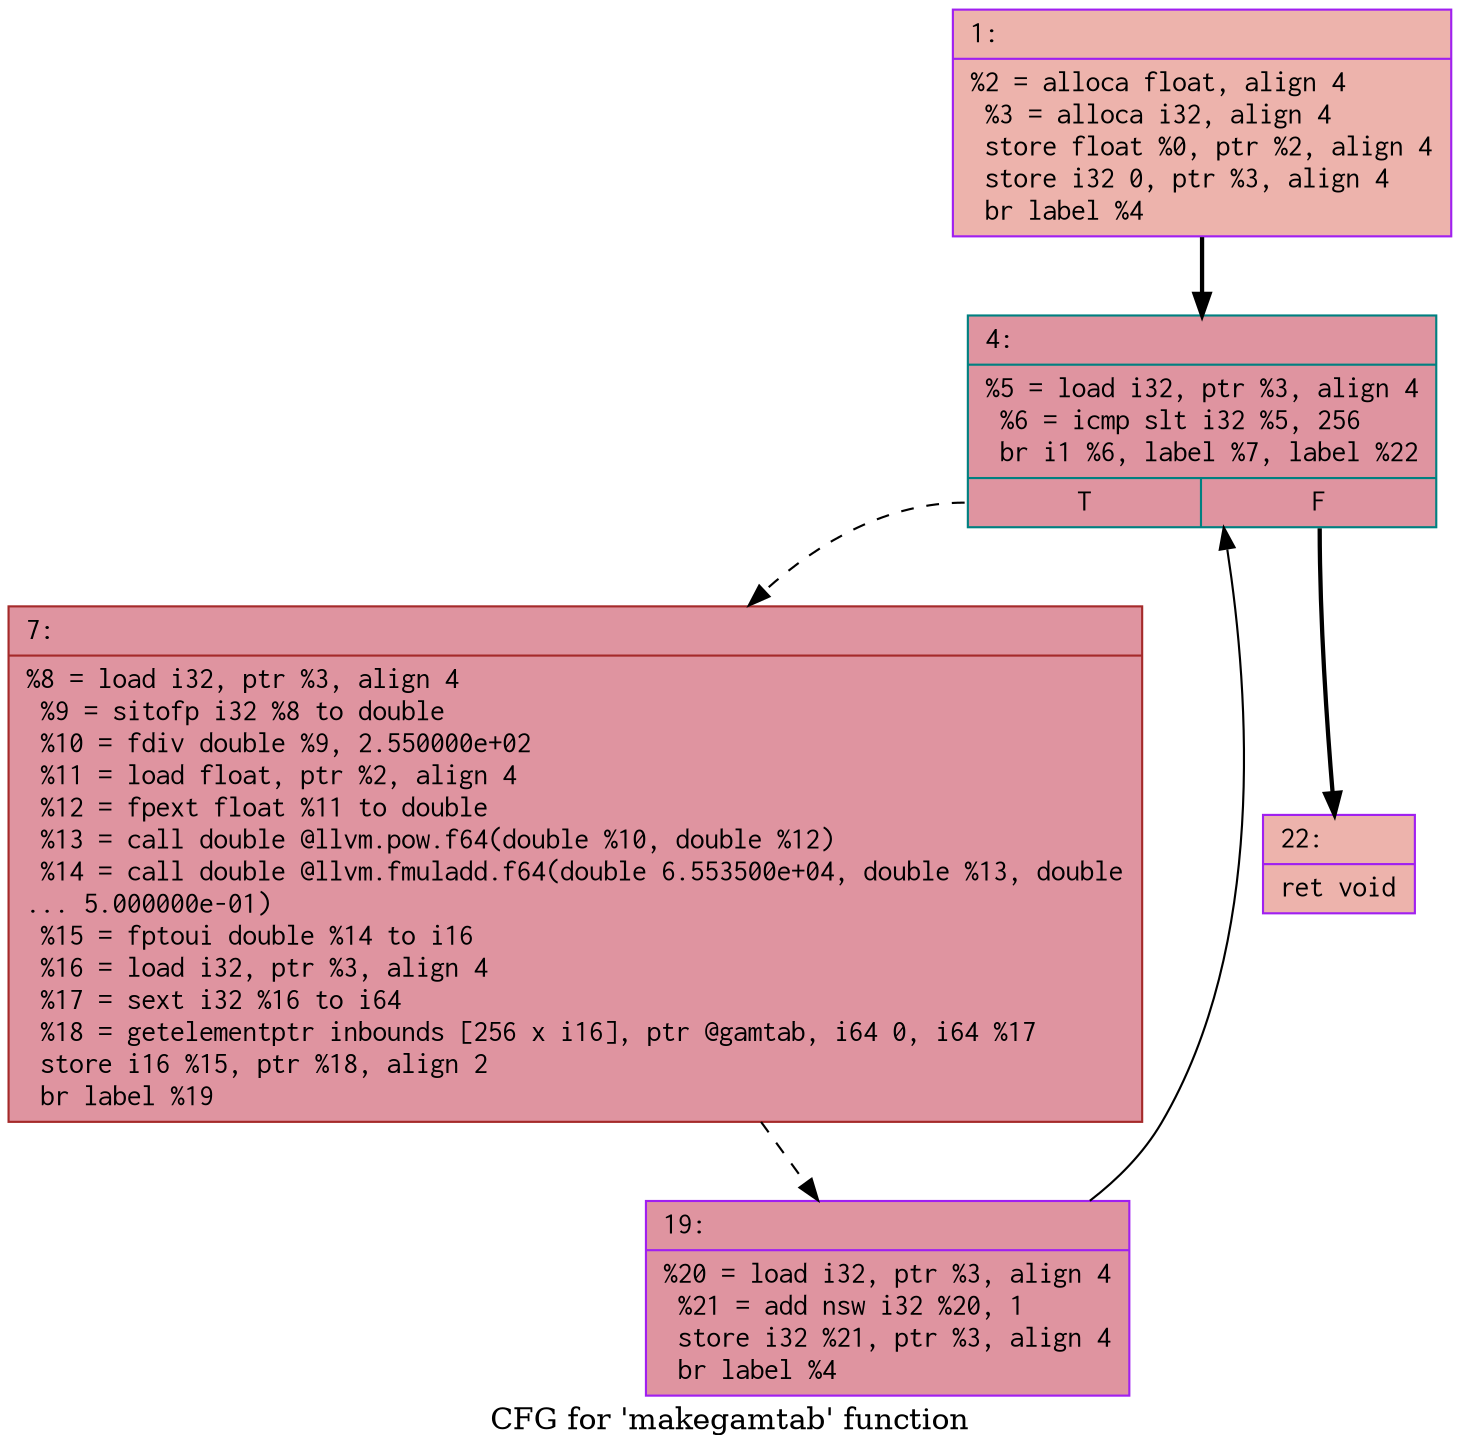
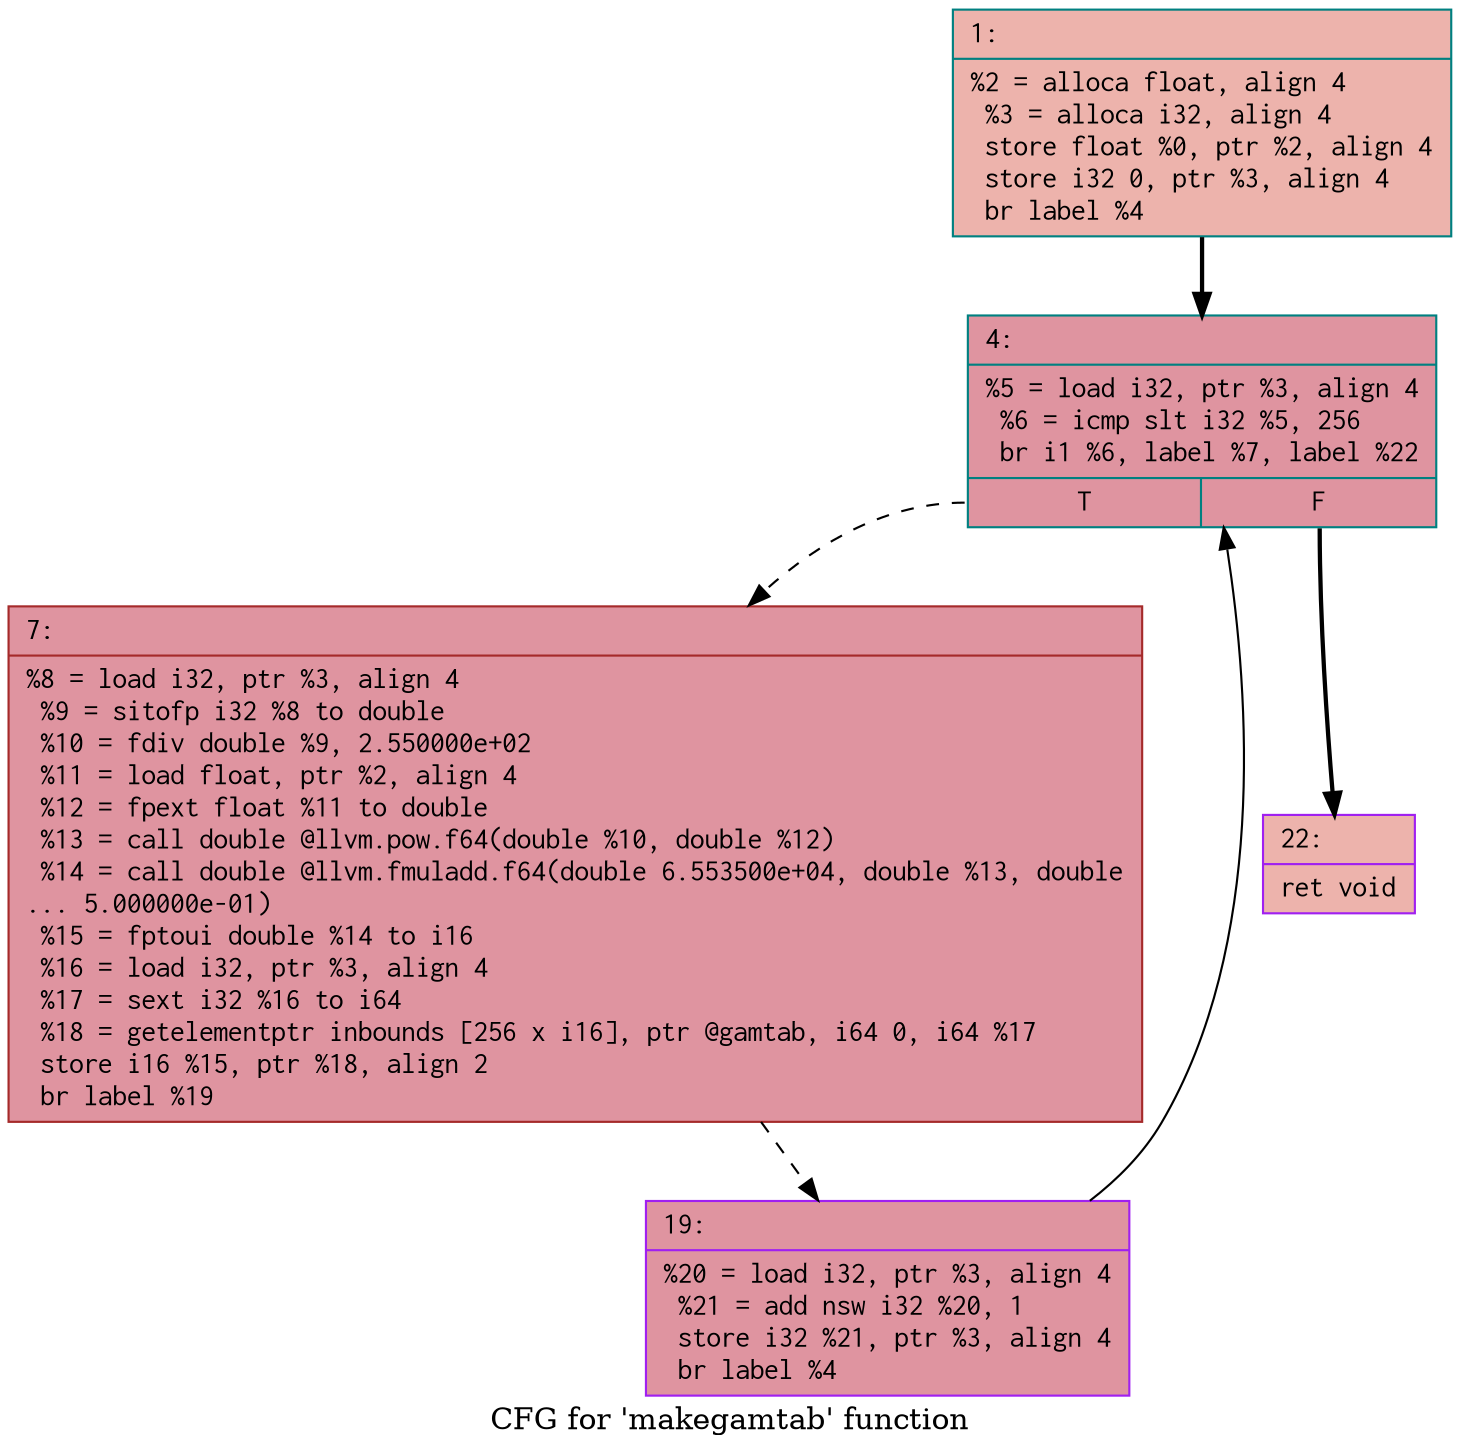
node "1:": color purple -> teal
